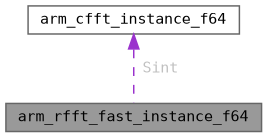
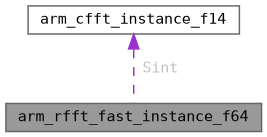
node "arm_cfft_instance_f64": label "arm_cfft_instance_f64" -> "arm_cfft_instance_f14"
